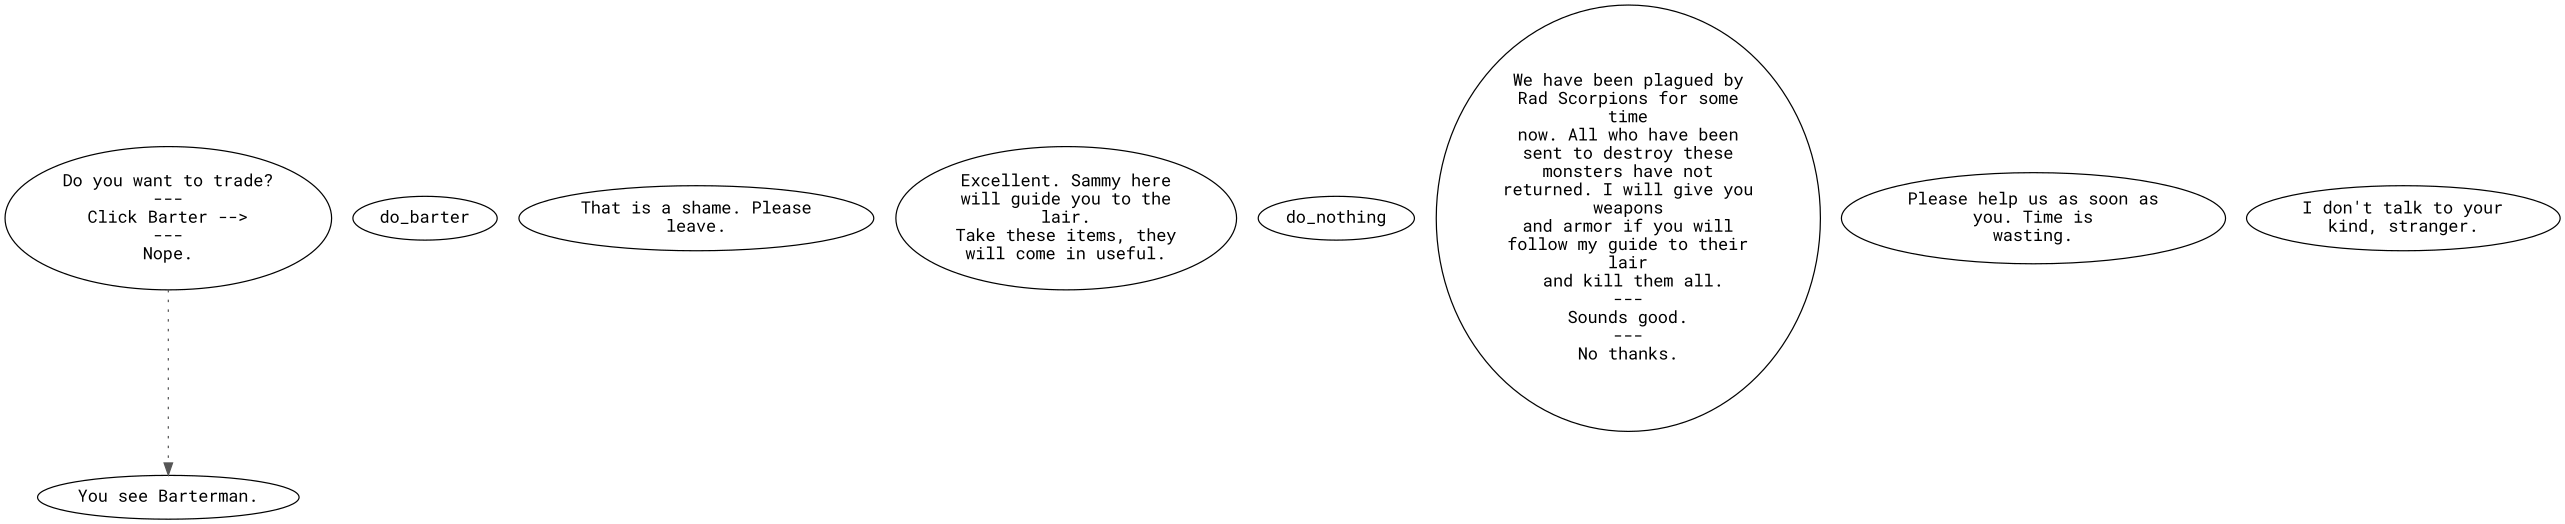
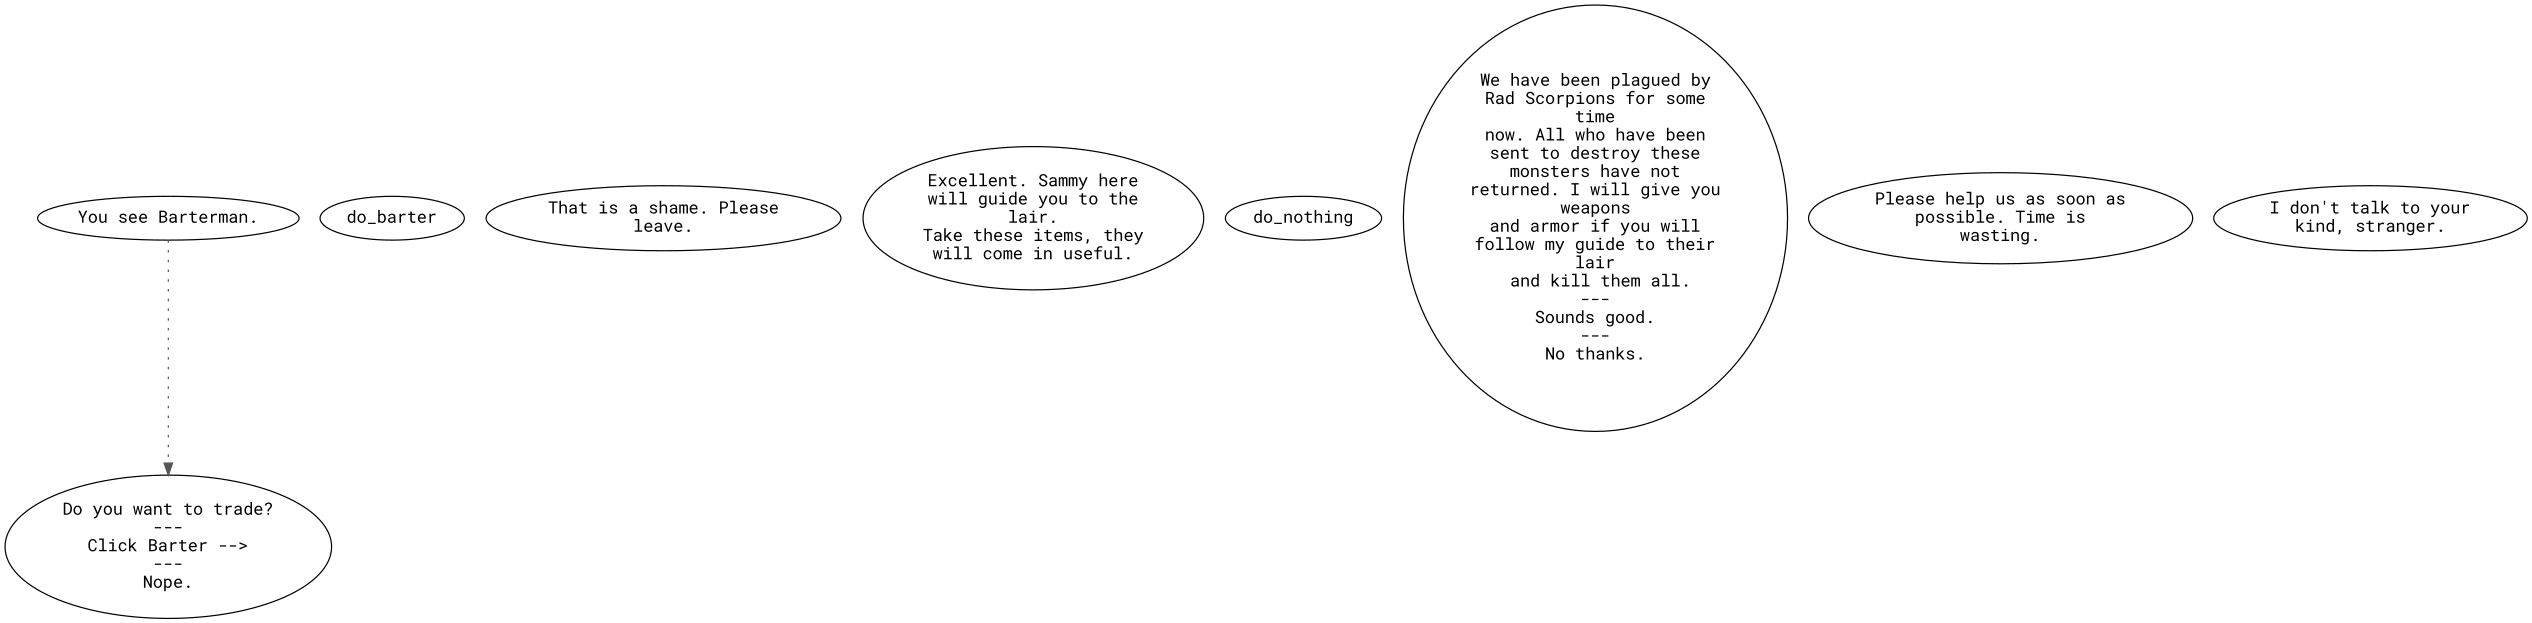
node "Please help us as soon as you. Time is wasting.": label "Please help us as soon as you. Time is wasting." -> "Please help us as soon as possible. Time is wasting."
edge "Do you want to trade? --- Click Barter --> --- Nope." -> "You see Barterman.": reversed
